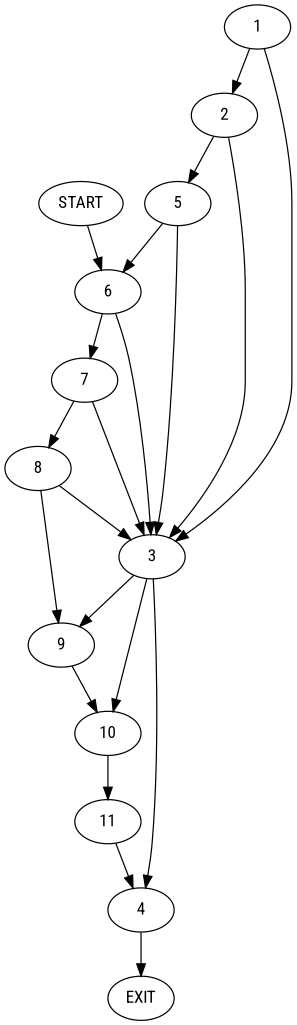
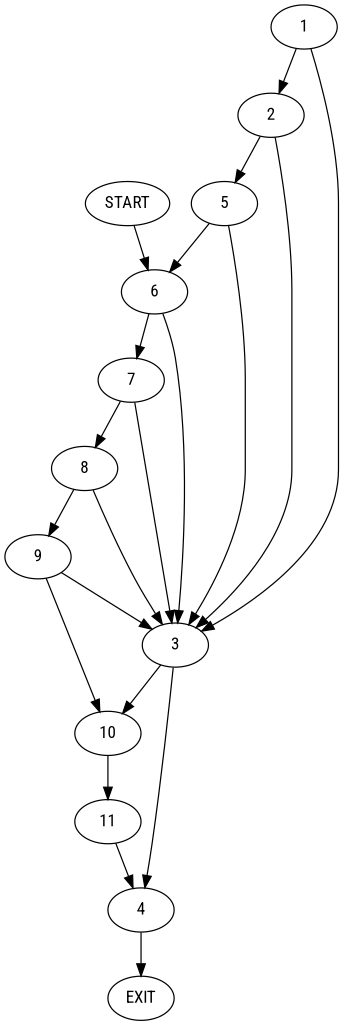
edge "3" -> "9": reversed
